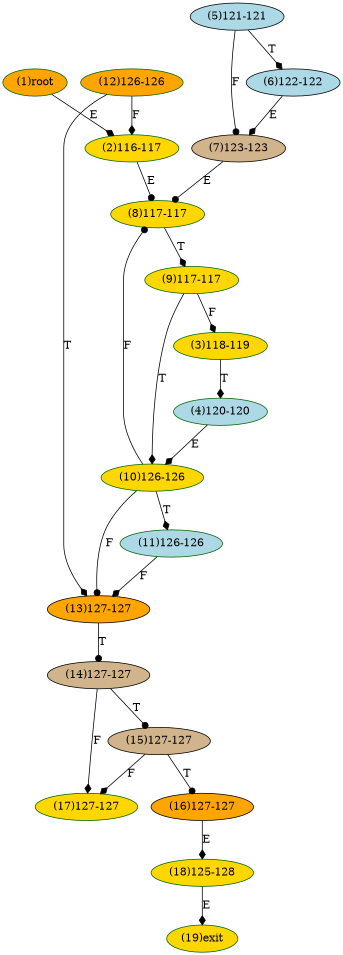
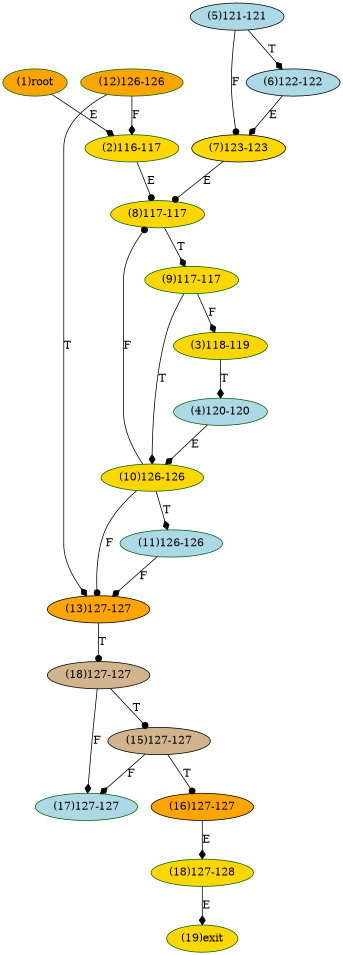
node "(7)123-123": fillcolor tan -> gold
node "(14)127-127": label "(14)127-127" -> "(18)127-127"
node "(17)127-127": fillcolor gold -> lightblue
node "(18)125-128": label "(18)125-128" -> "(18)127-128"
